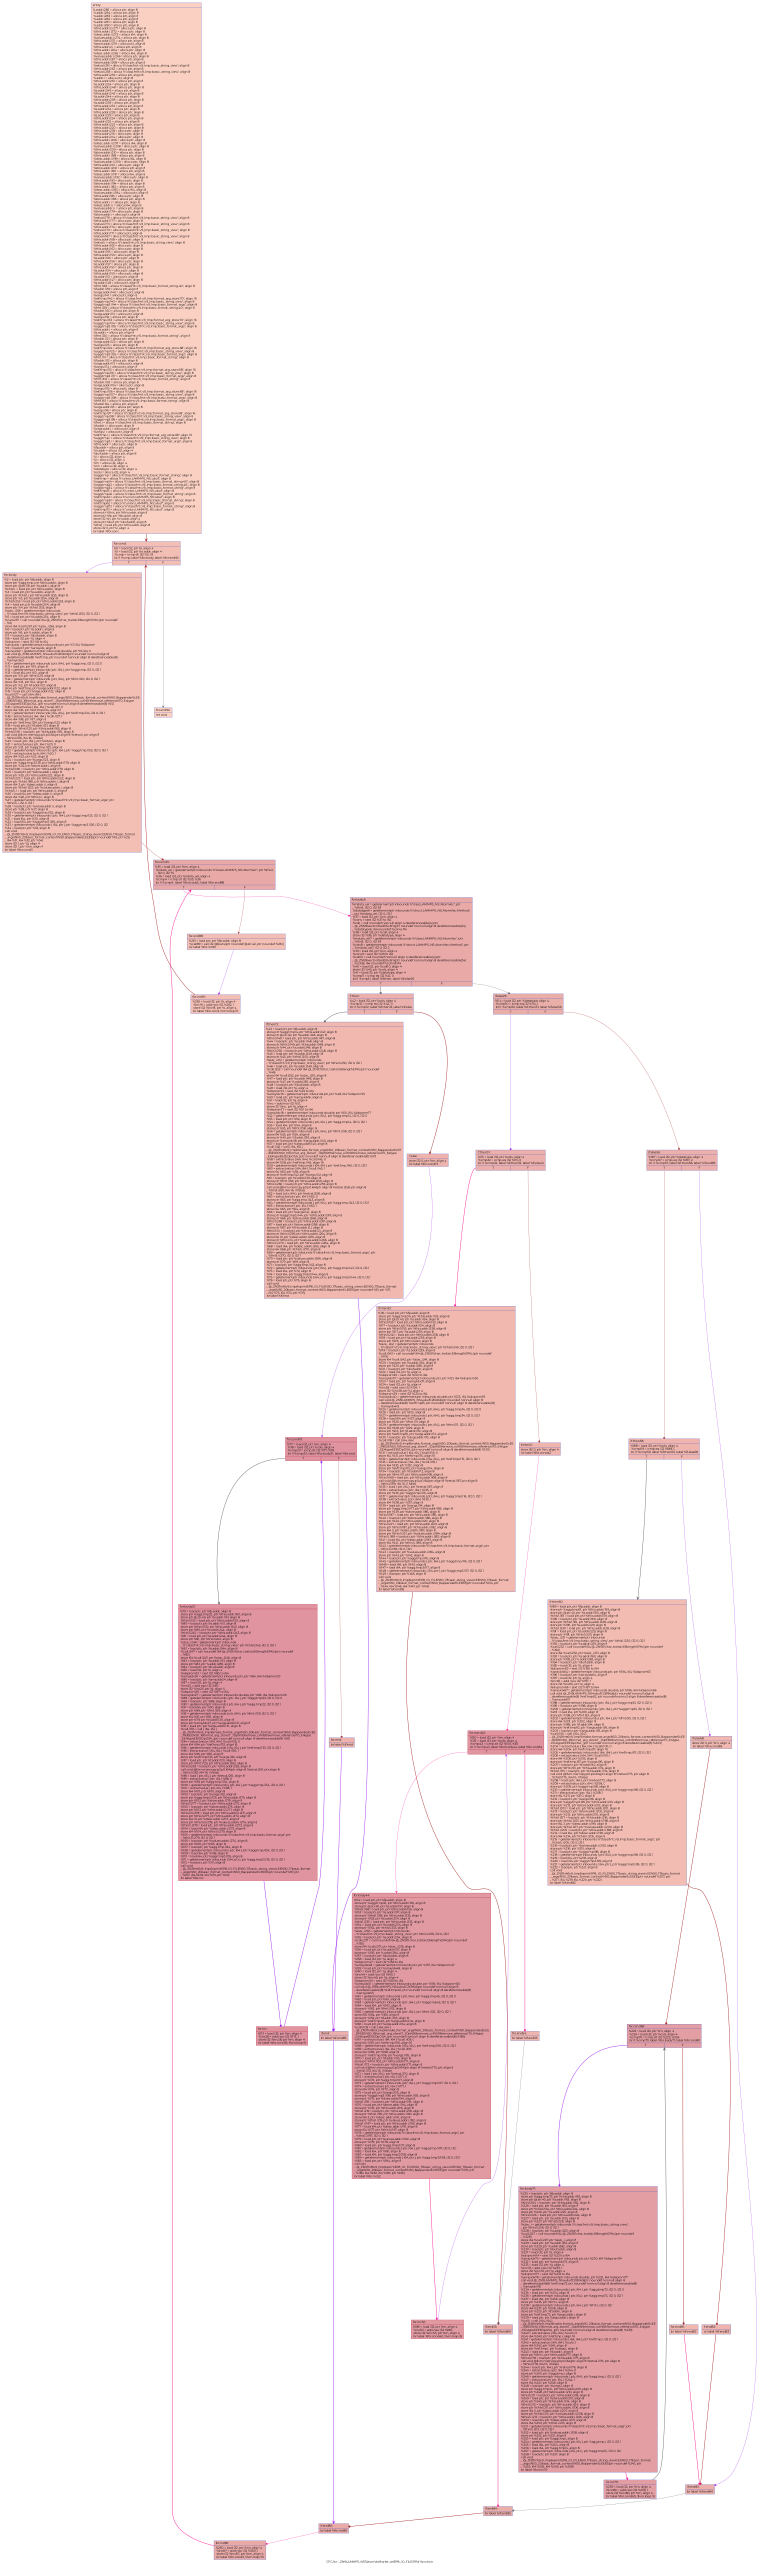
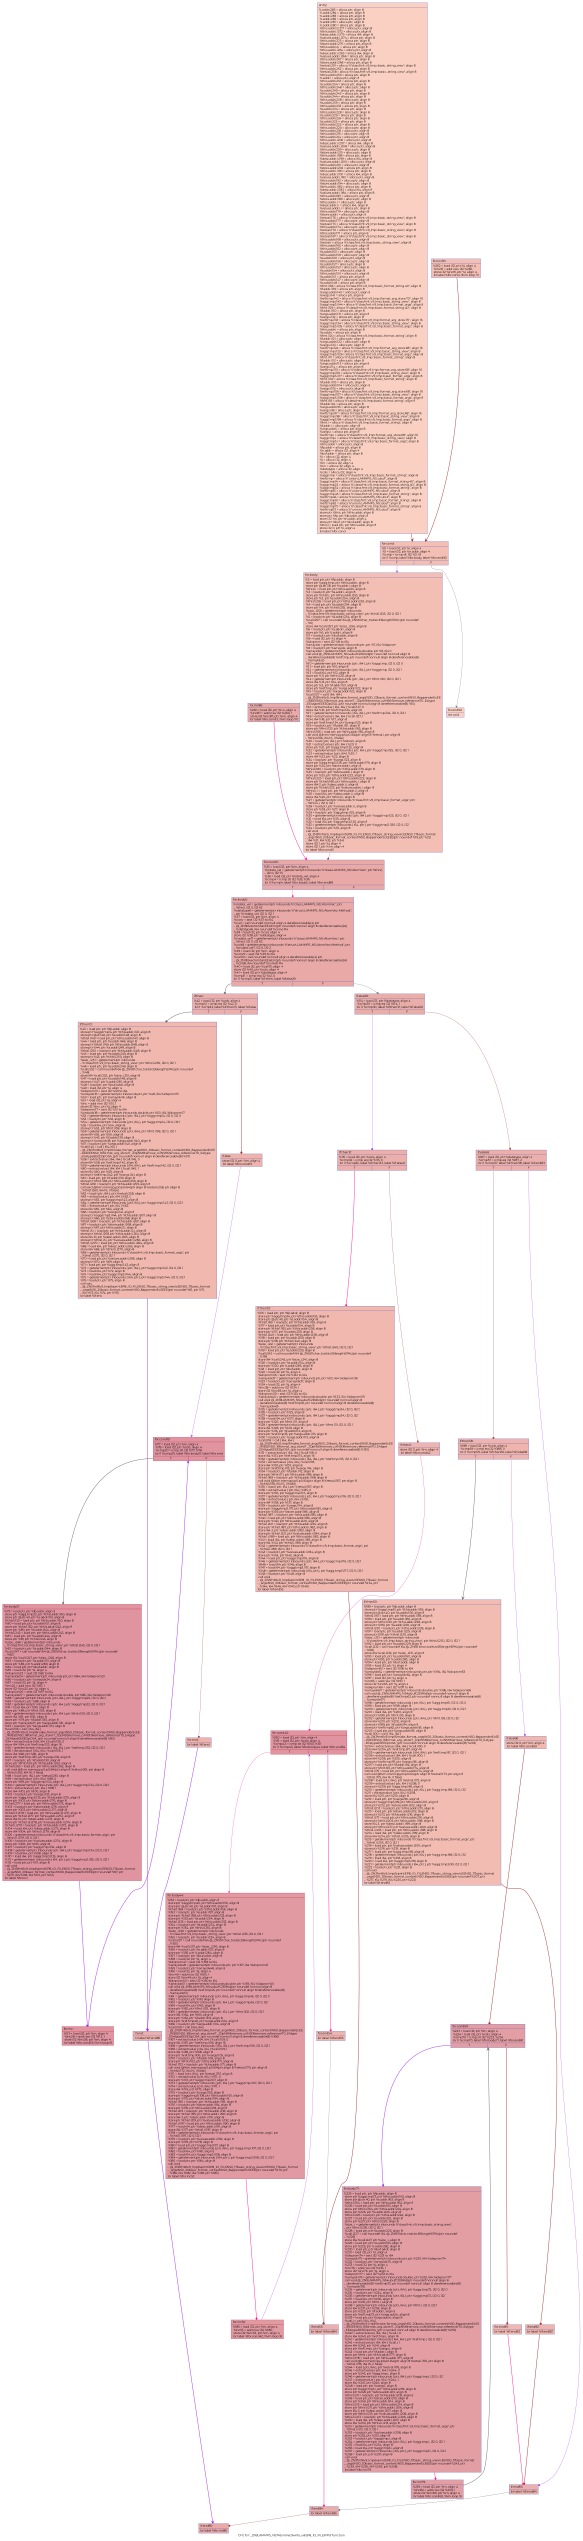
node "for.end88:": removed
edge "if.end84:" -> "if.end85:": style bold -> solid
edge "if.end85:" -> "for.inc86:": removed
